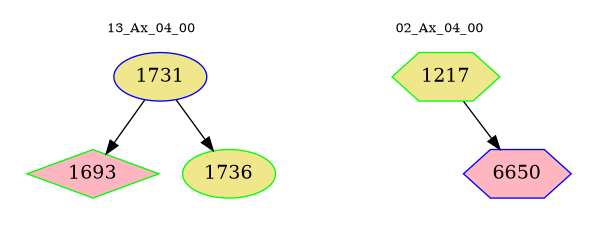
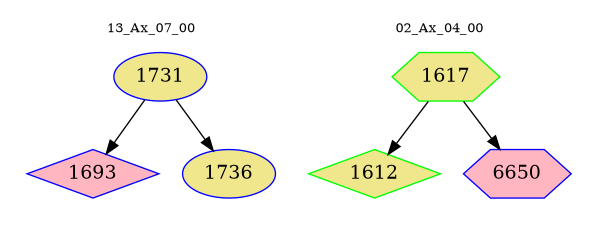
cluster "13_Ax_04_00": label "13_Ax_04_00" -> "13_Ax_07_00"
node "1217": label "1217" -> "1617"
node "1693": color green -> blue
node "1736": color green -> blue
node "1612": added
